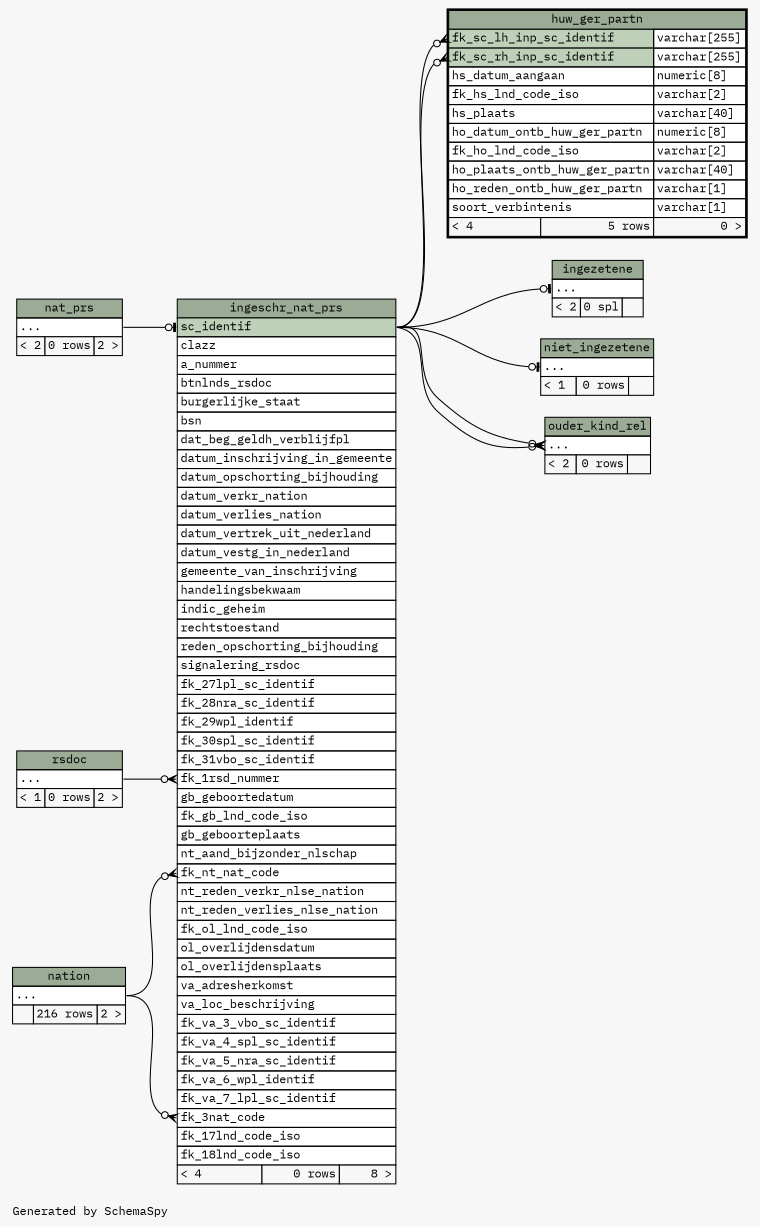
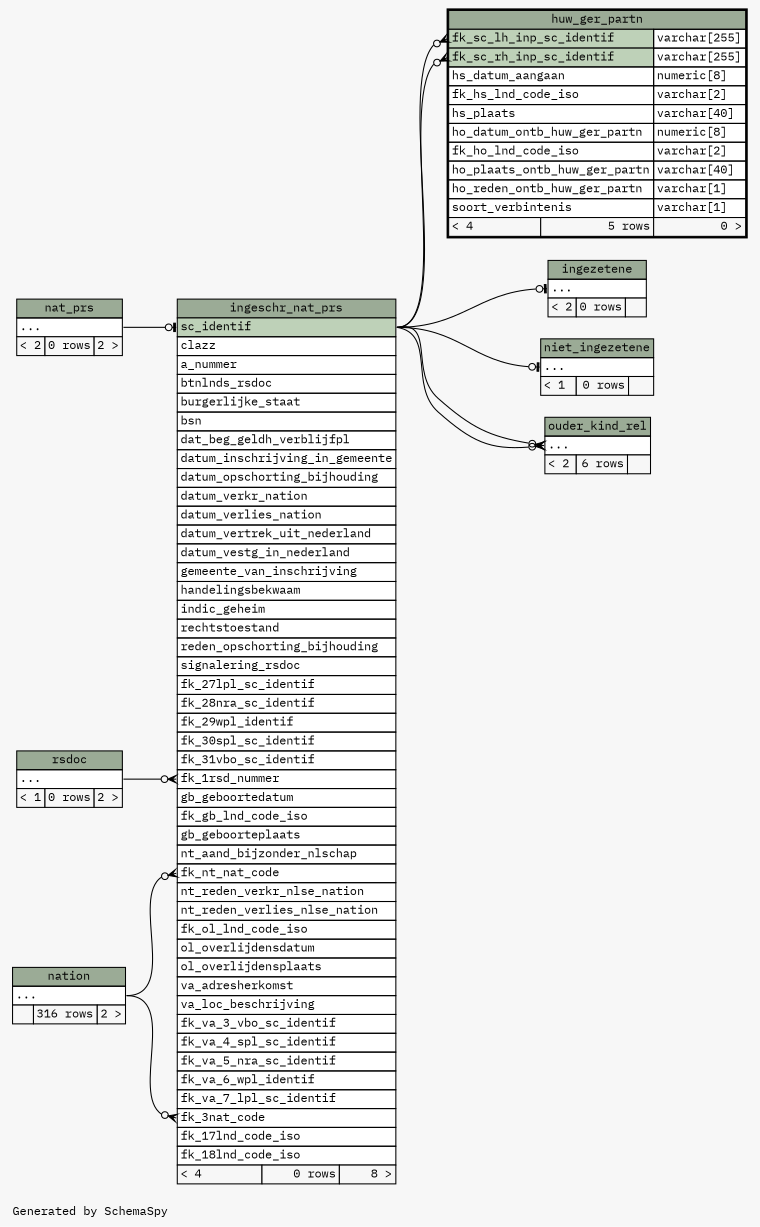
node "ingezetene": text "0 spl" -> "0 rows"
node "ouder_kind_rel": text "0 rows" -> "6 rows"
node "nation": text "216 rows" -> "316 rows"
